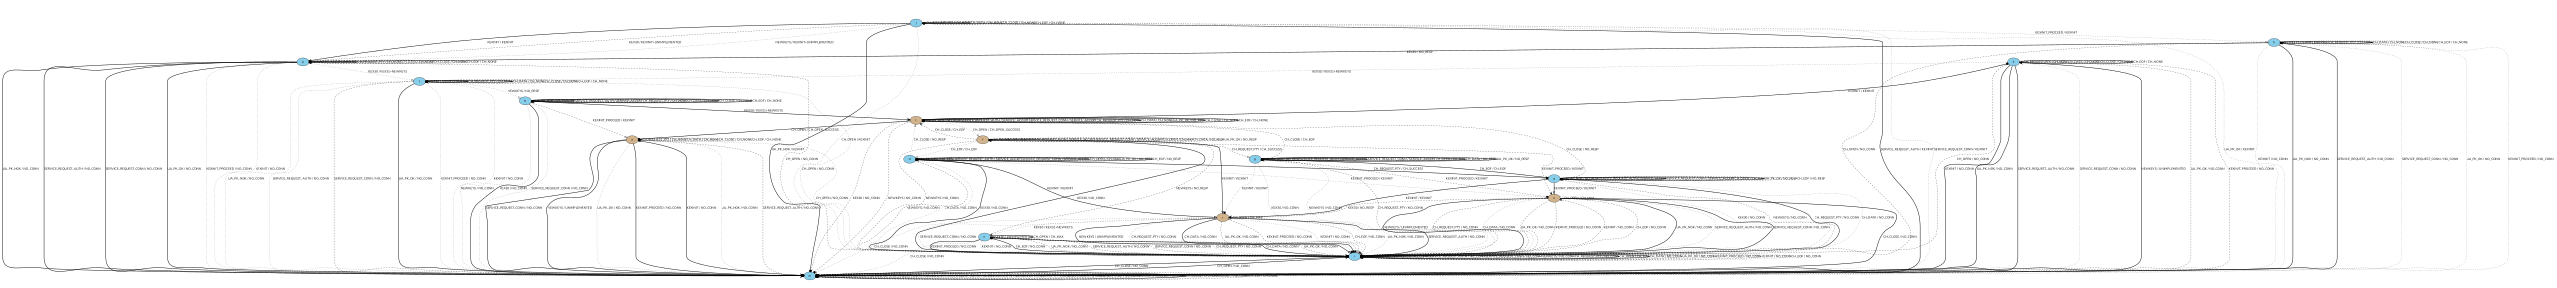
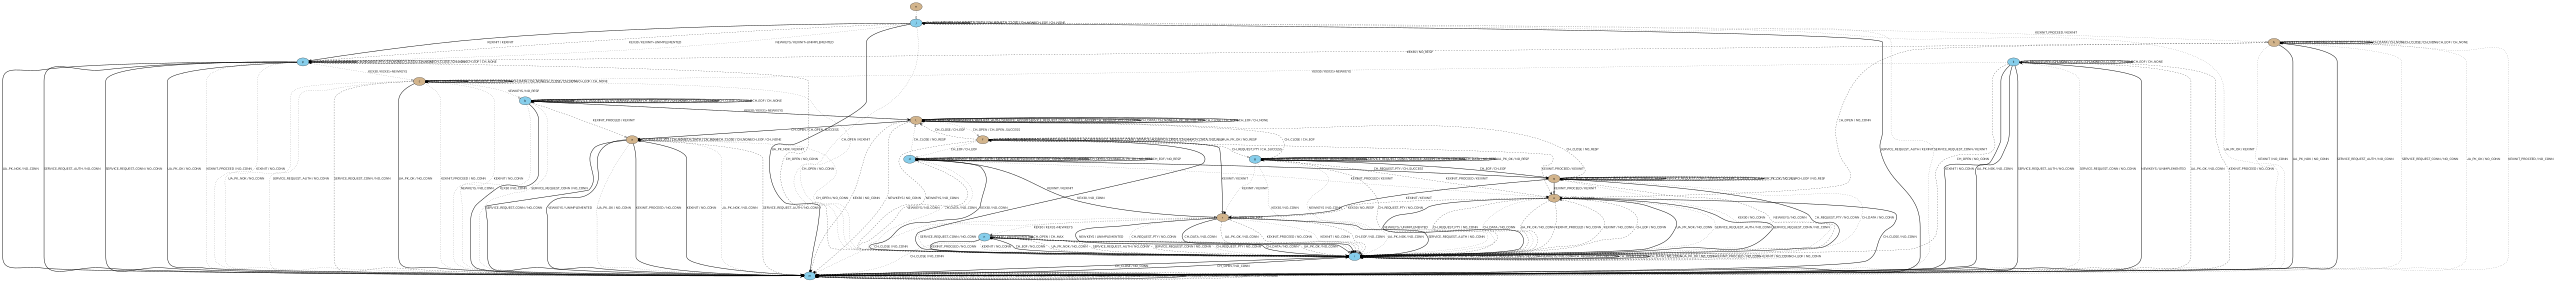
node "e": added
node "h": fillcolor skyblue -> tan
edge "h" -> "p": style bold -> dashed
node "c": fillcolor skyblue -> tan
edge "l" -> "k": removed, label "KEXINIT / KEXINIT"
edge "n" -> "f": removed, label "NEWKEYS / NO_RESP"
node "q": fillcolor skyblue -> tan
edge "h" -> "i": now "h" -> "o"
